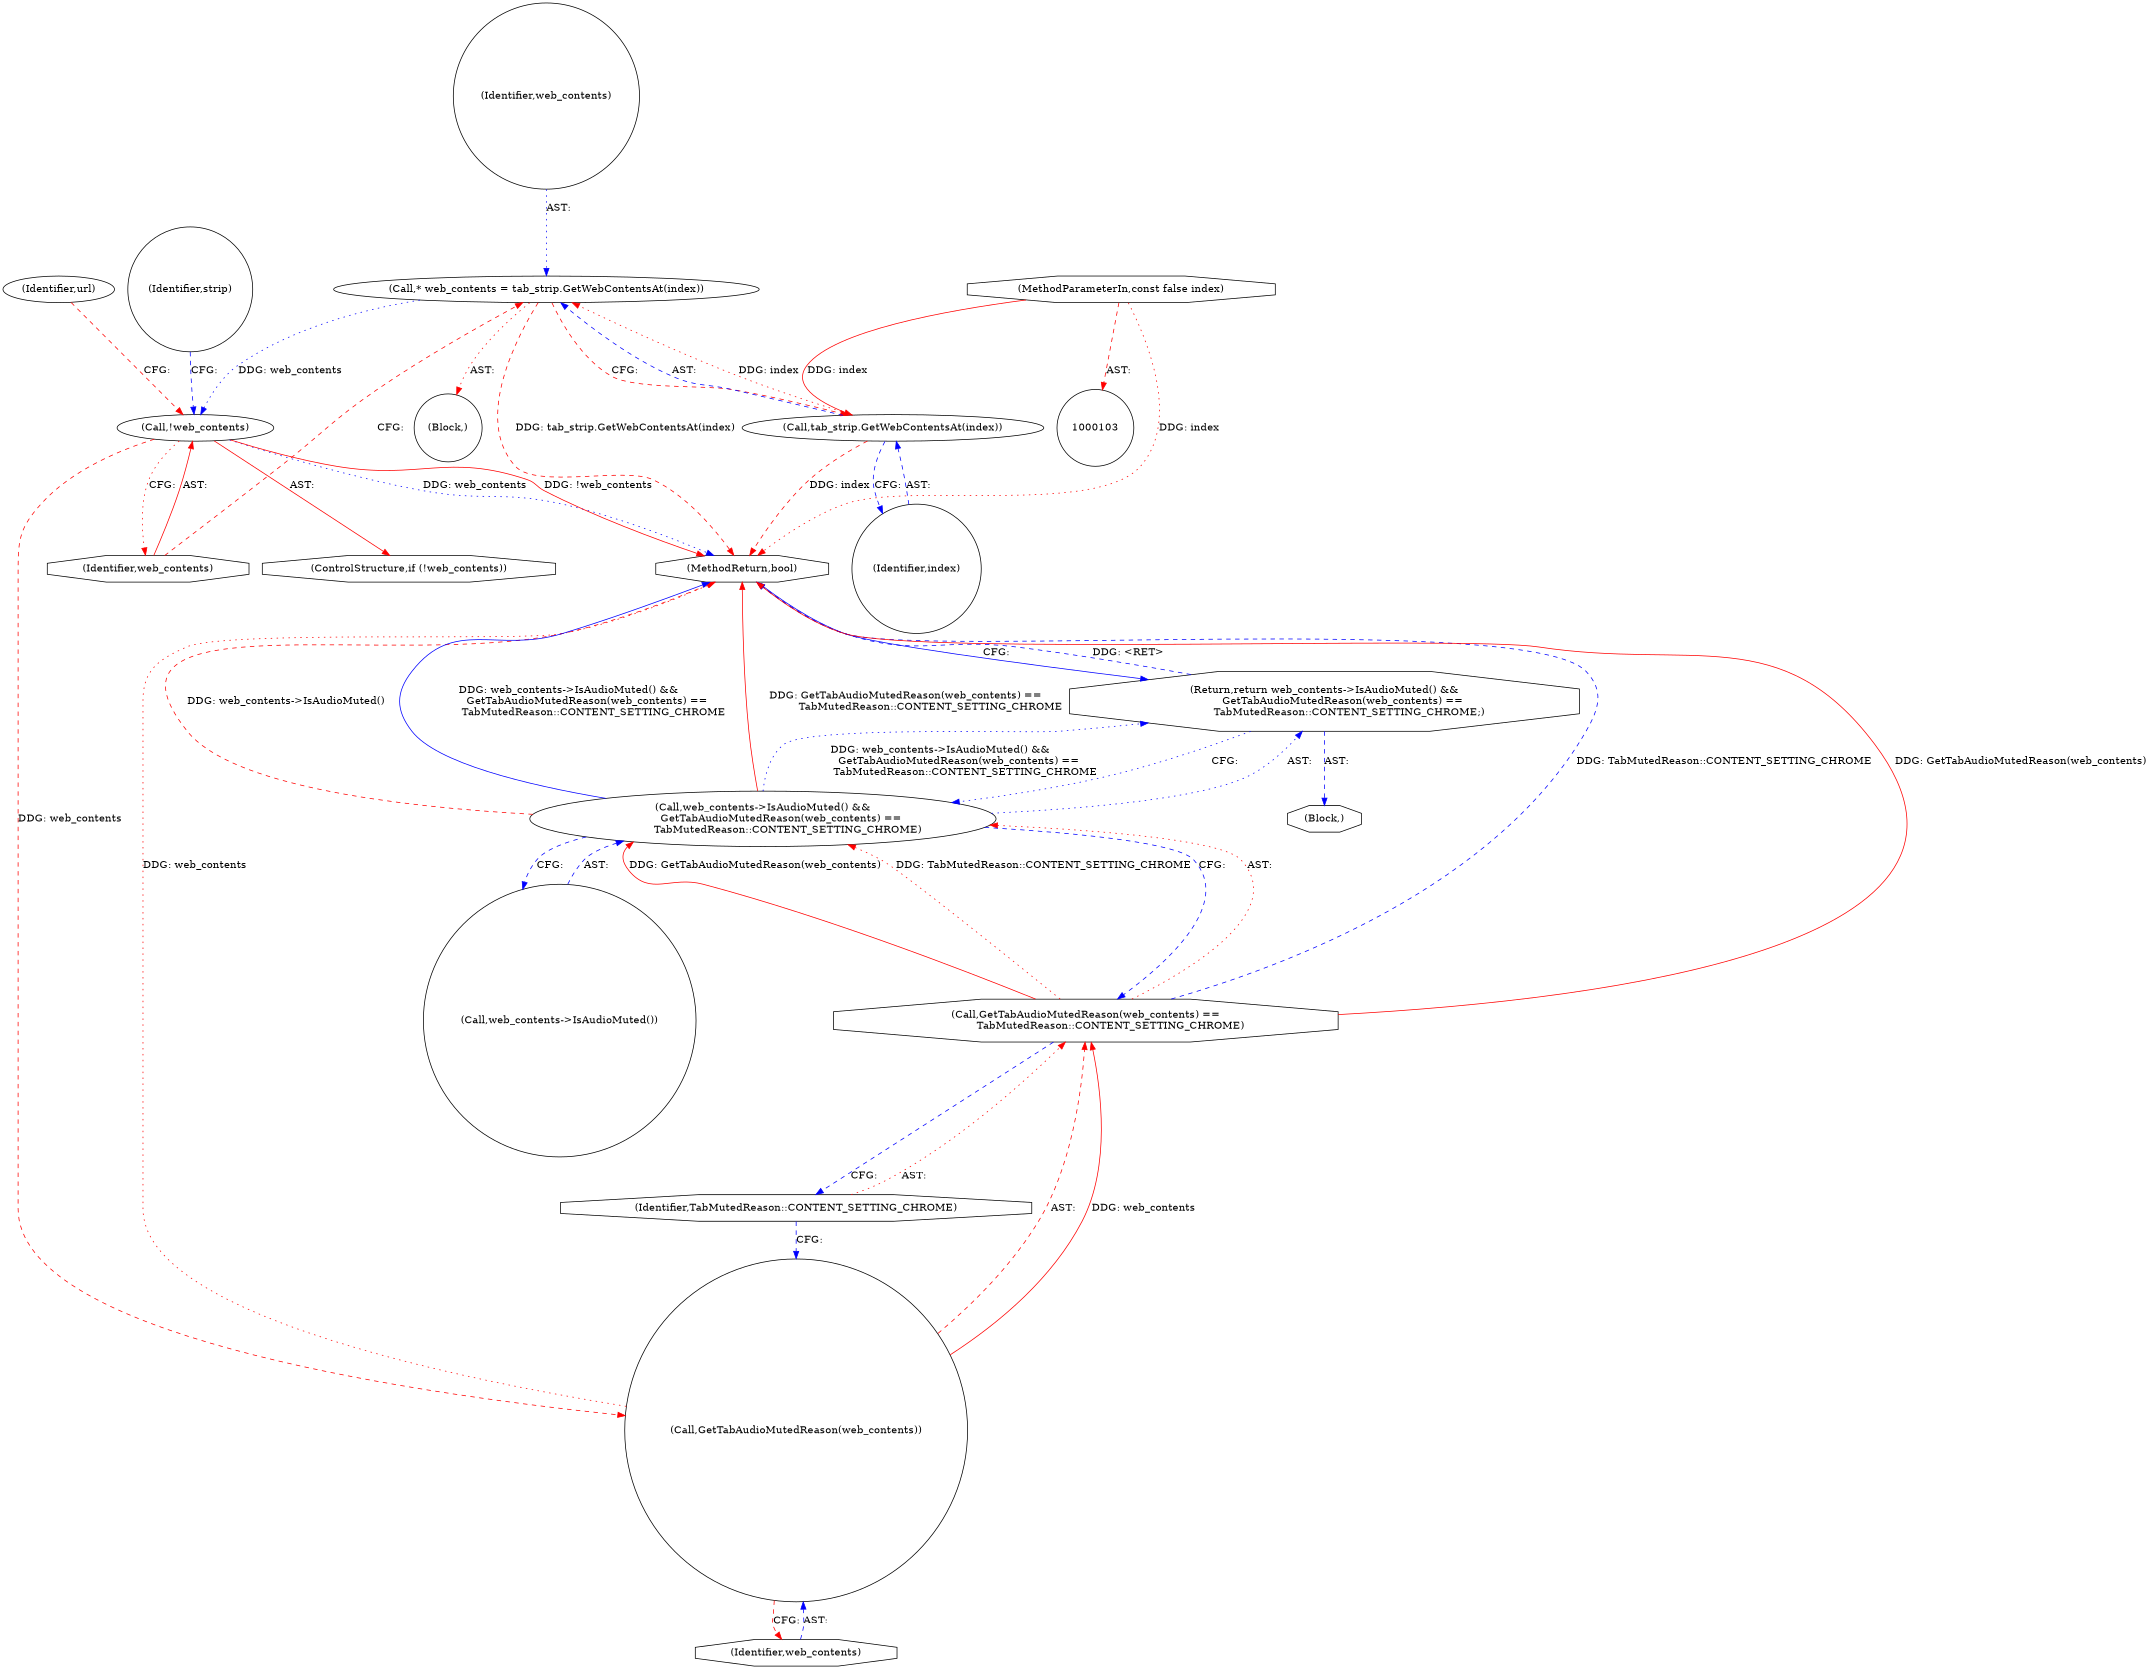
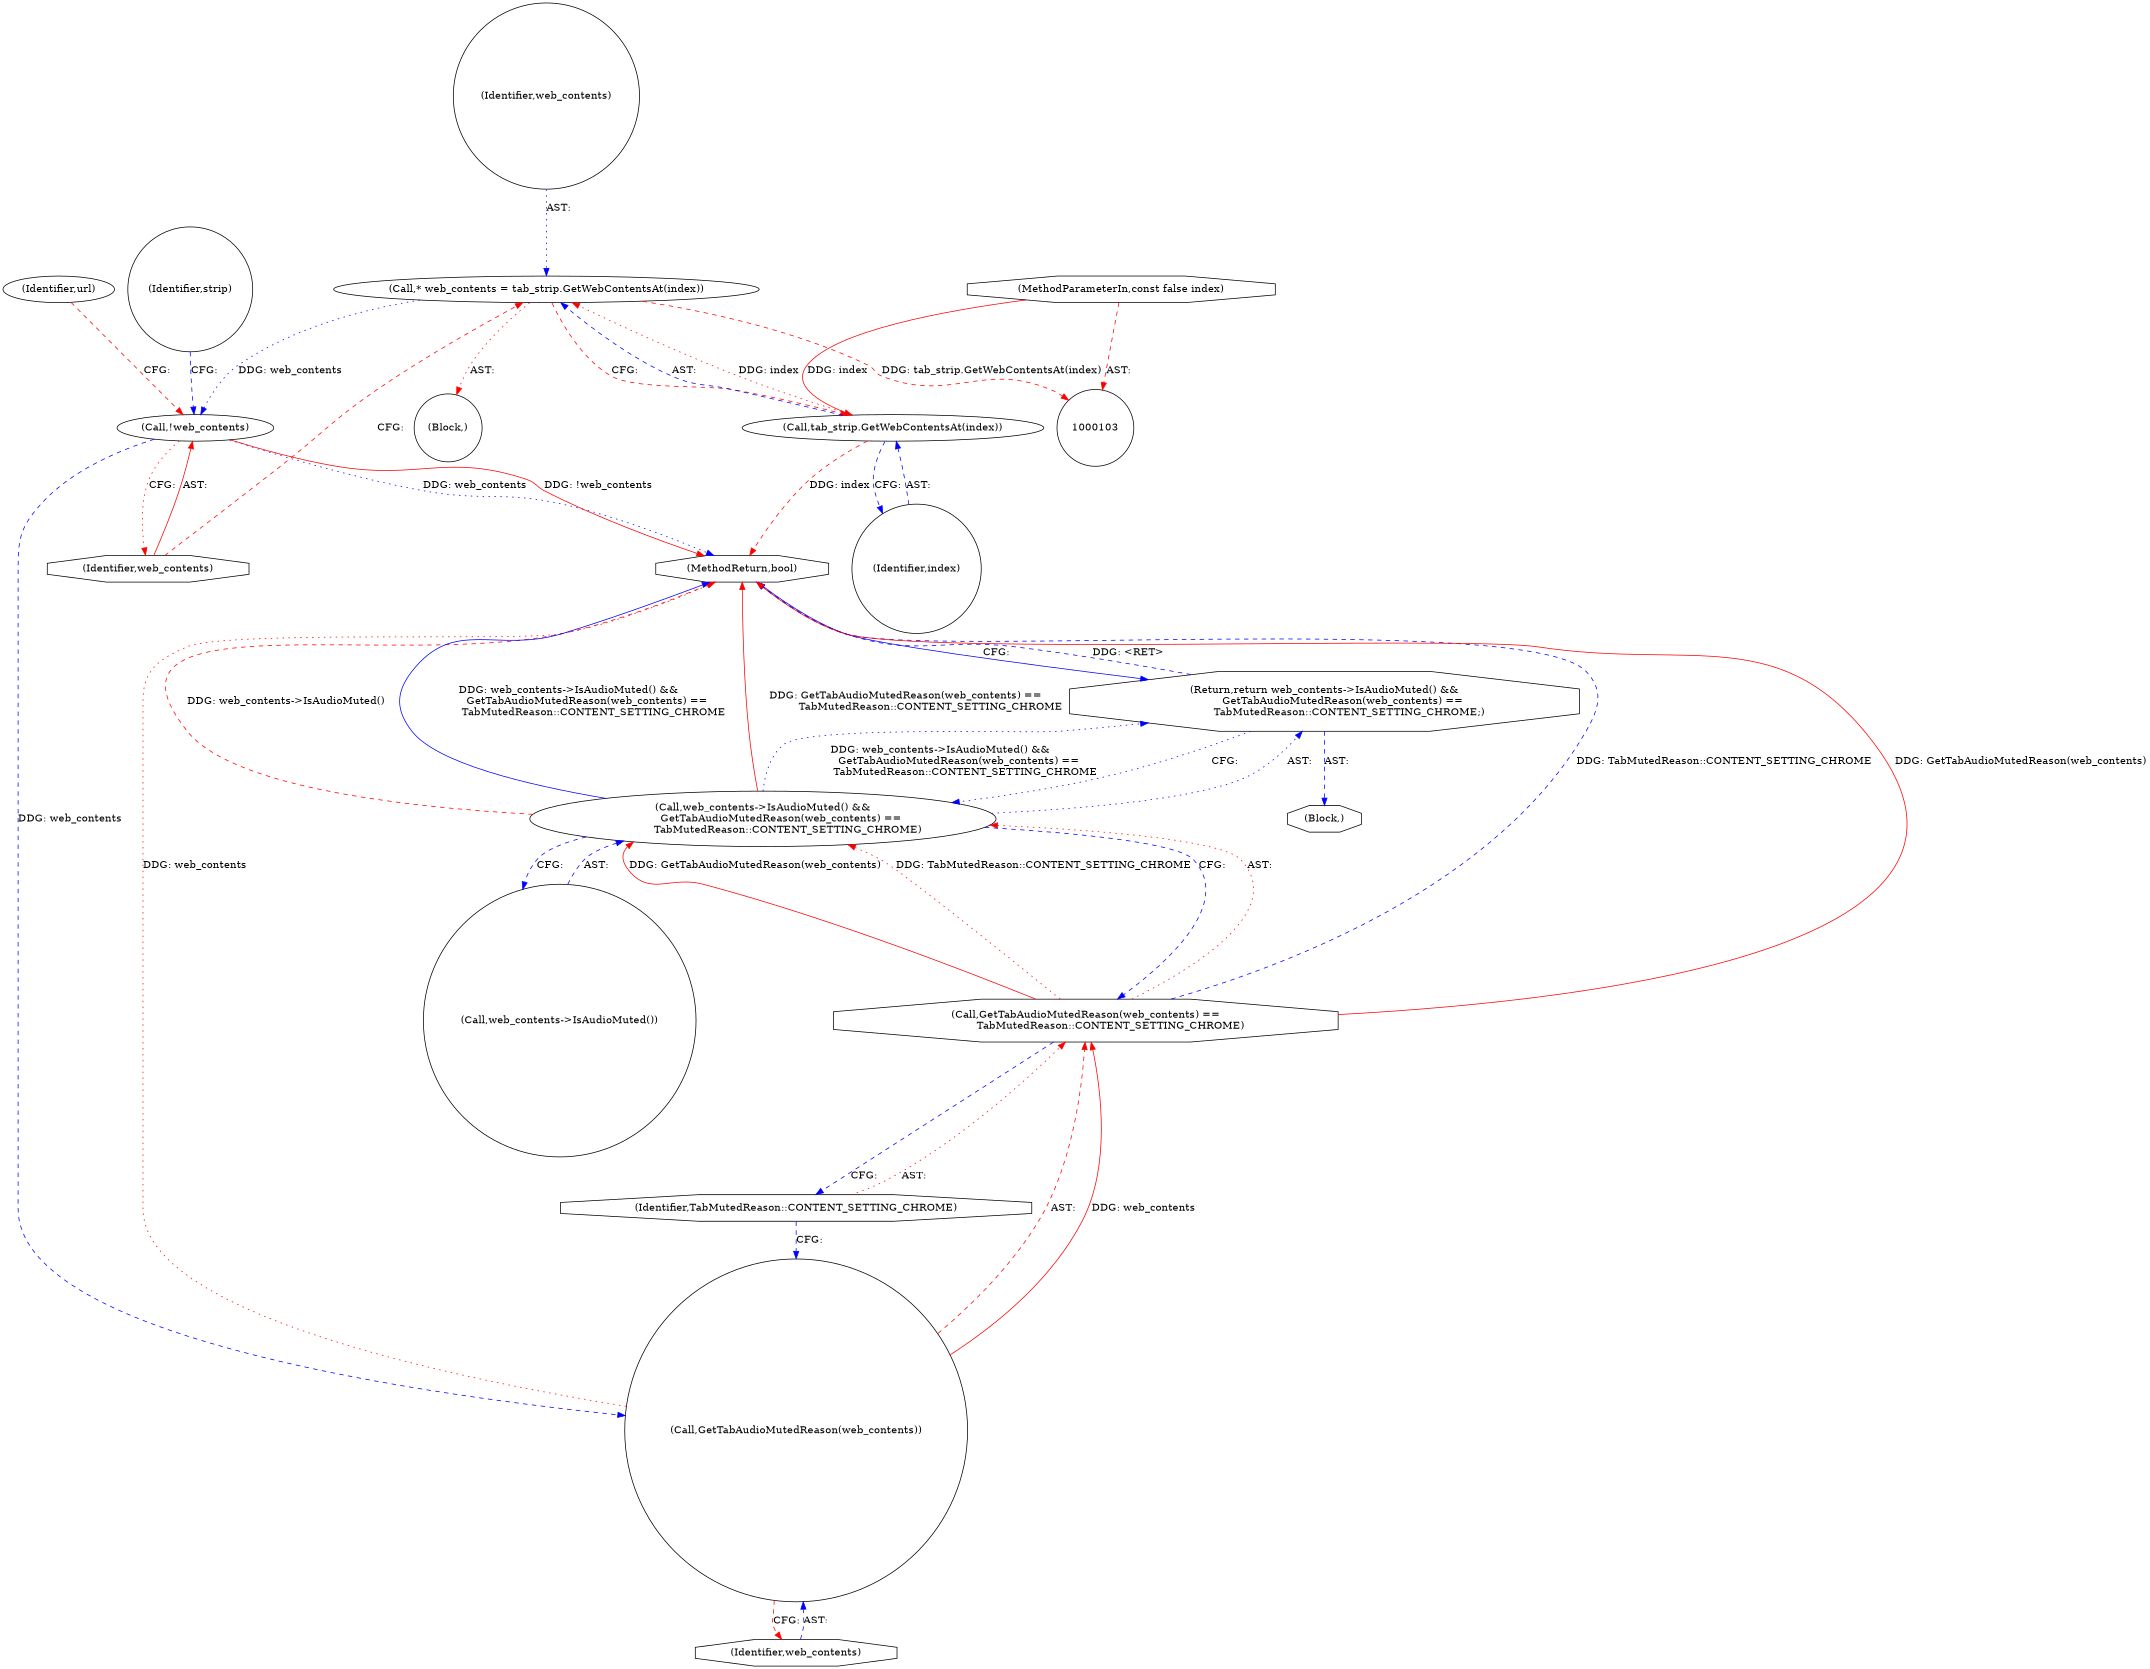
edge "(Call,* web_contents = tab_strip.GetWebContentsAt(index))" -> "(MethodReturn,bool)": now "(Call,* web_contents = tab_strip.GetWebContentsAt(index))" -> "1000103"
edge "(MethodParameterIn,const false index)" -> "(MethodReturn,bool)": removed, label "DDG: index"
node "(ControlStructure,if (!web_contents))": removed
edge "(Call,!web_contents)" -> "(Call,GetTabAudioMutedReason(web_contents))": color red -> blue
